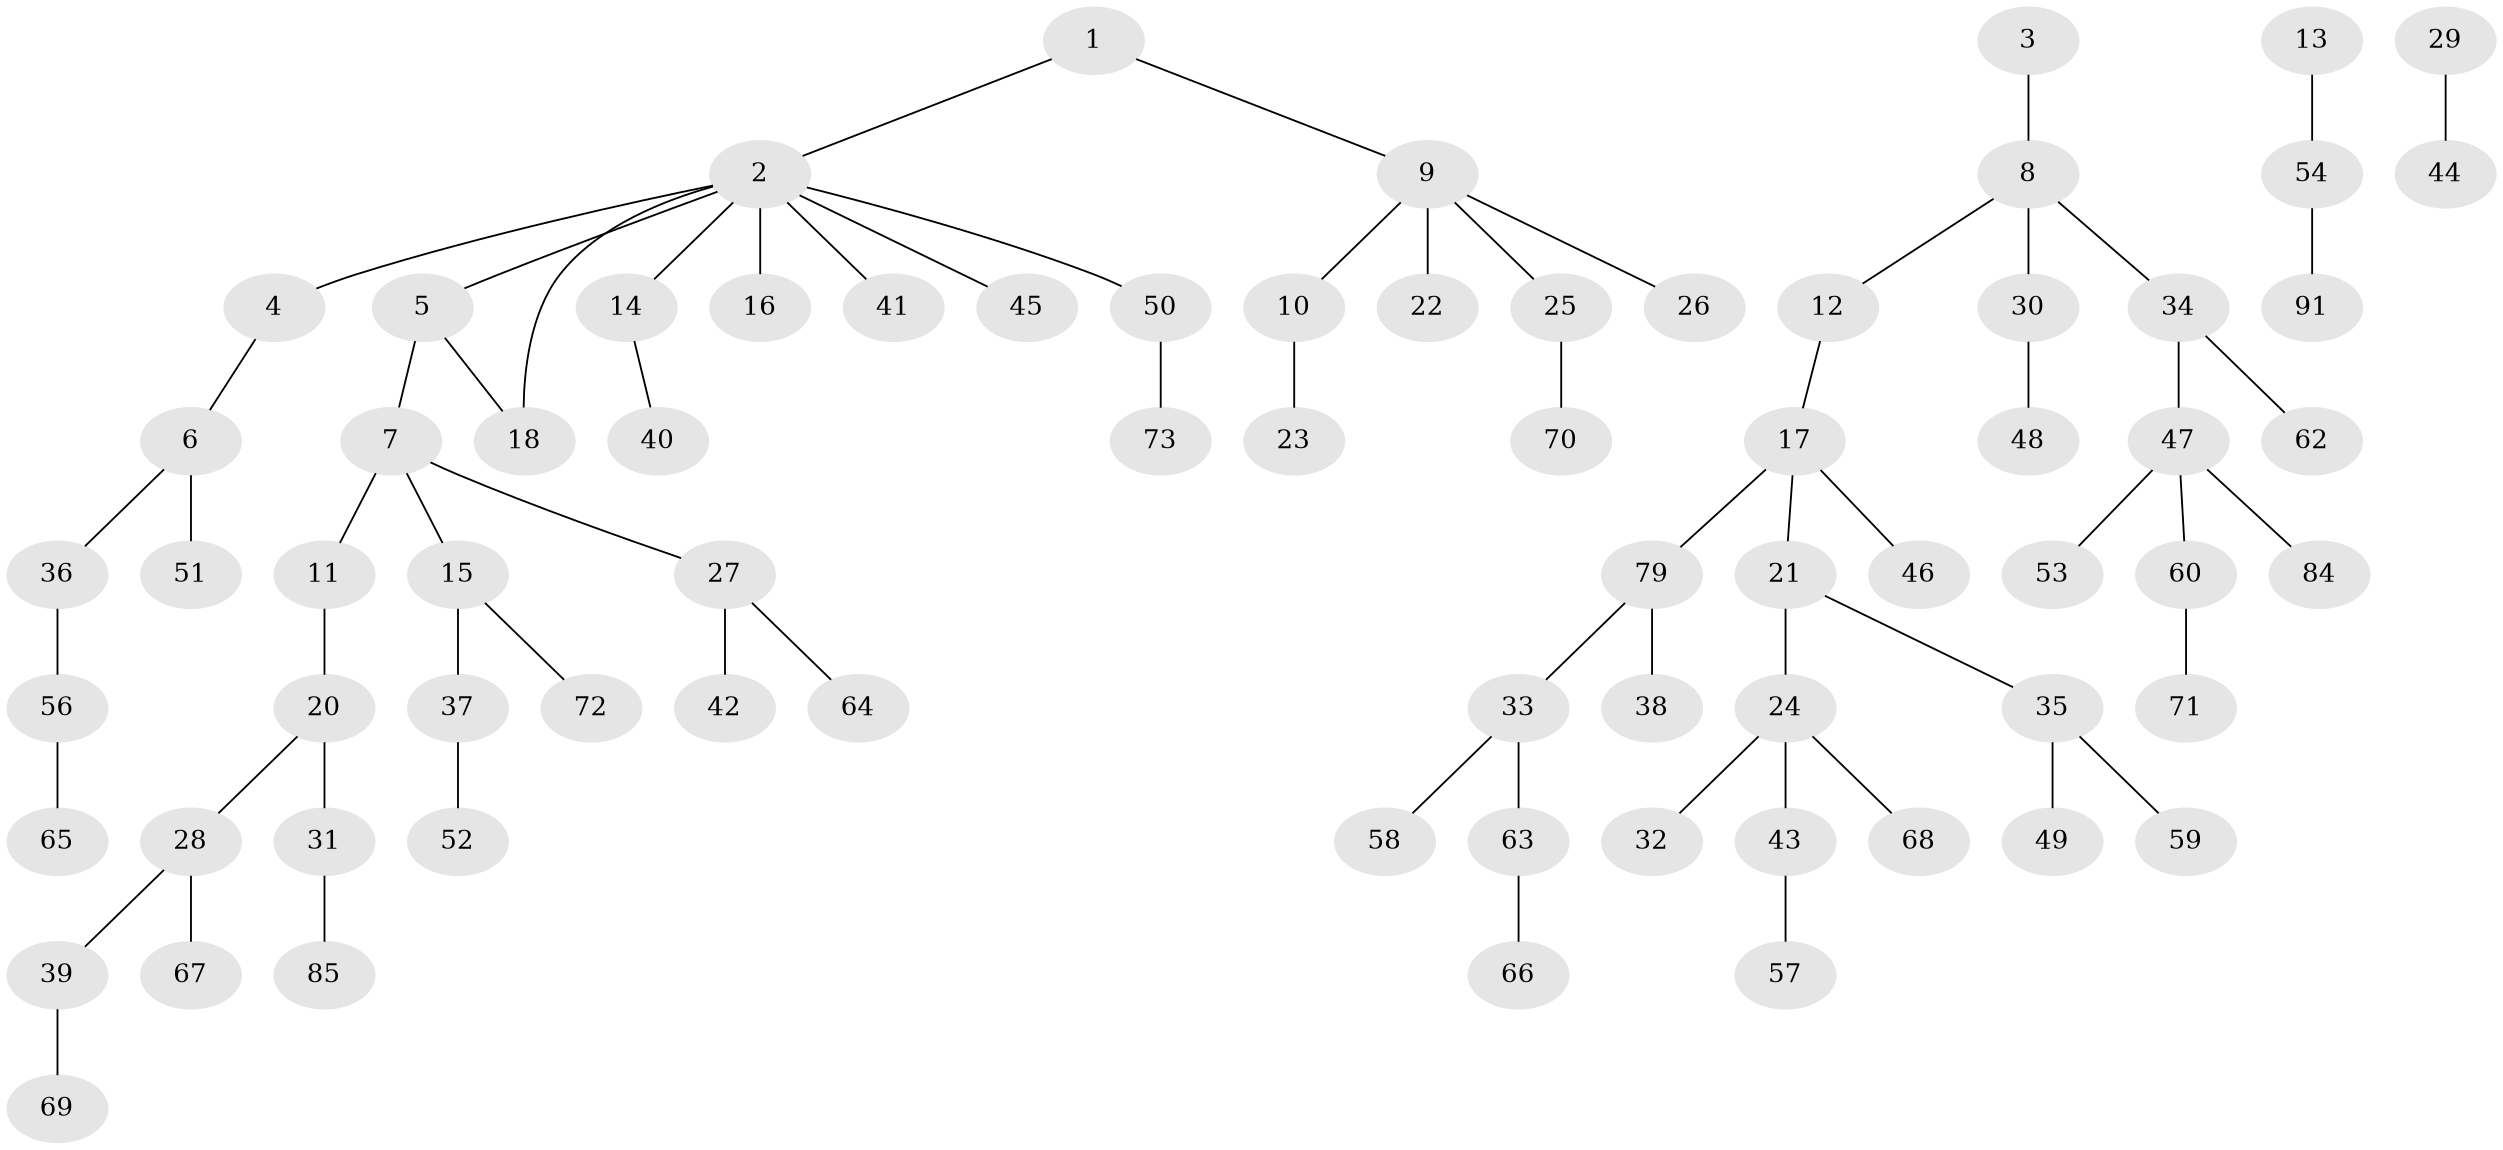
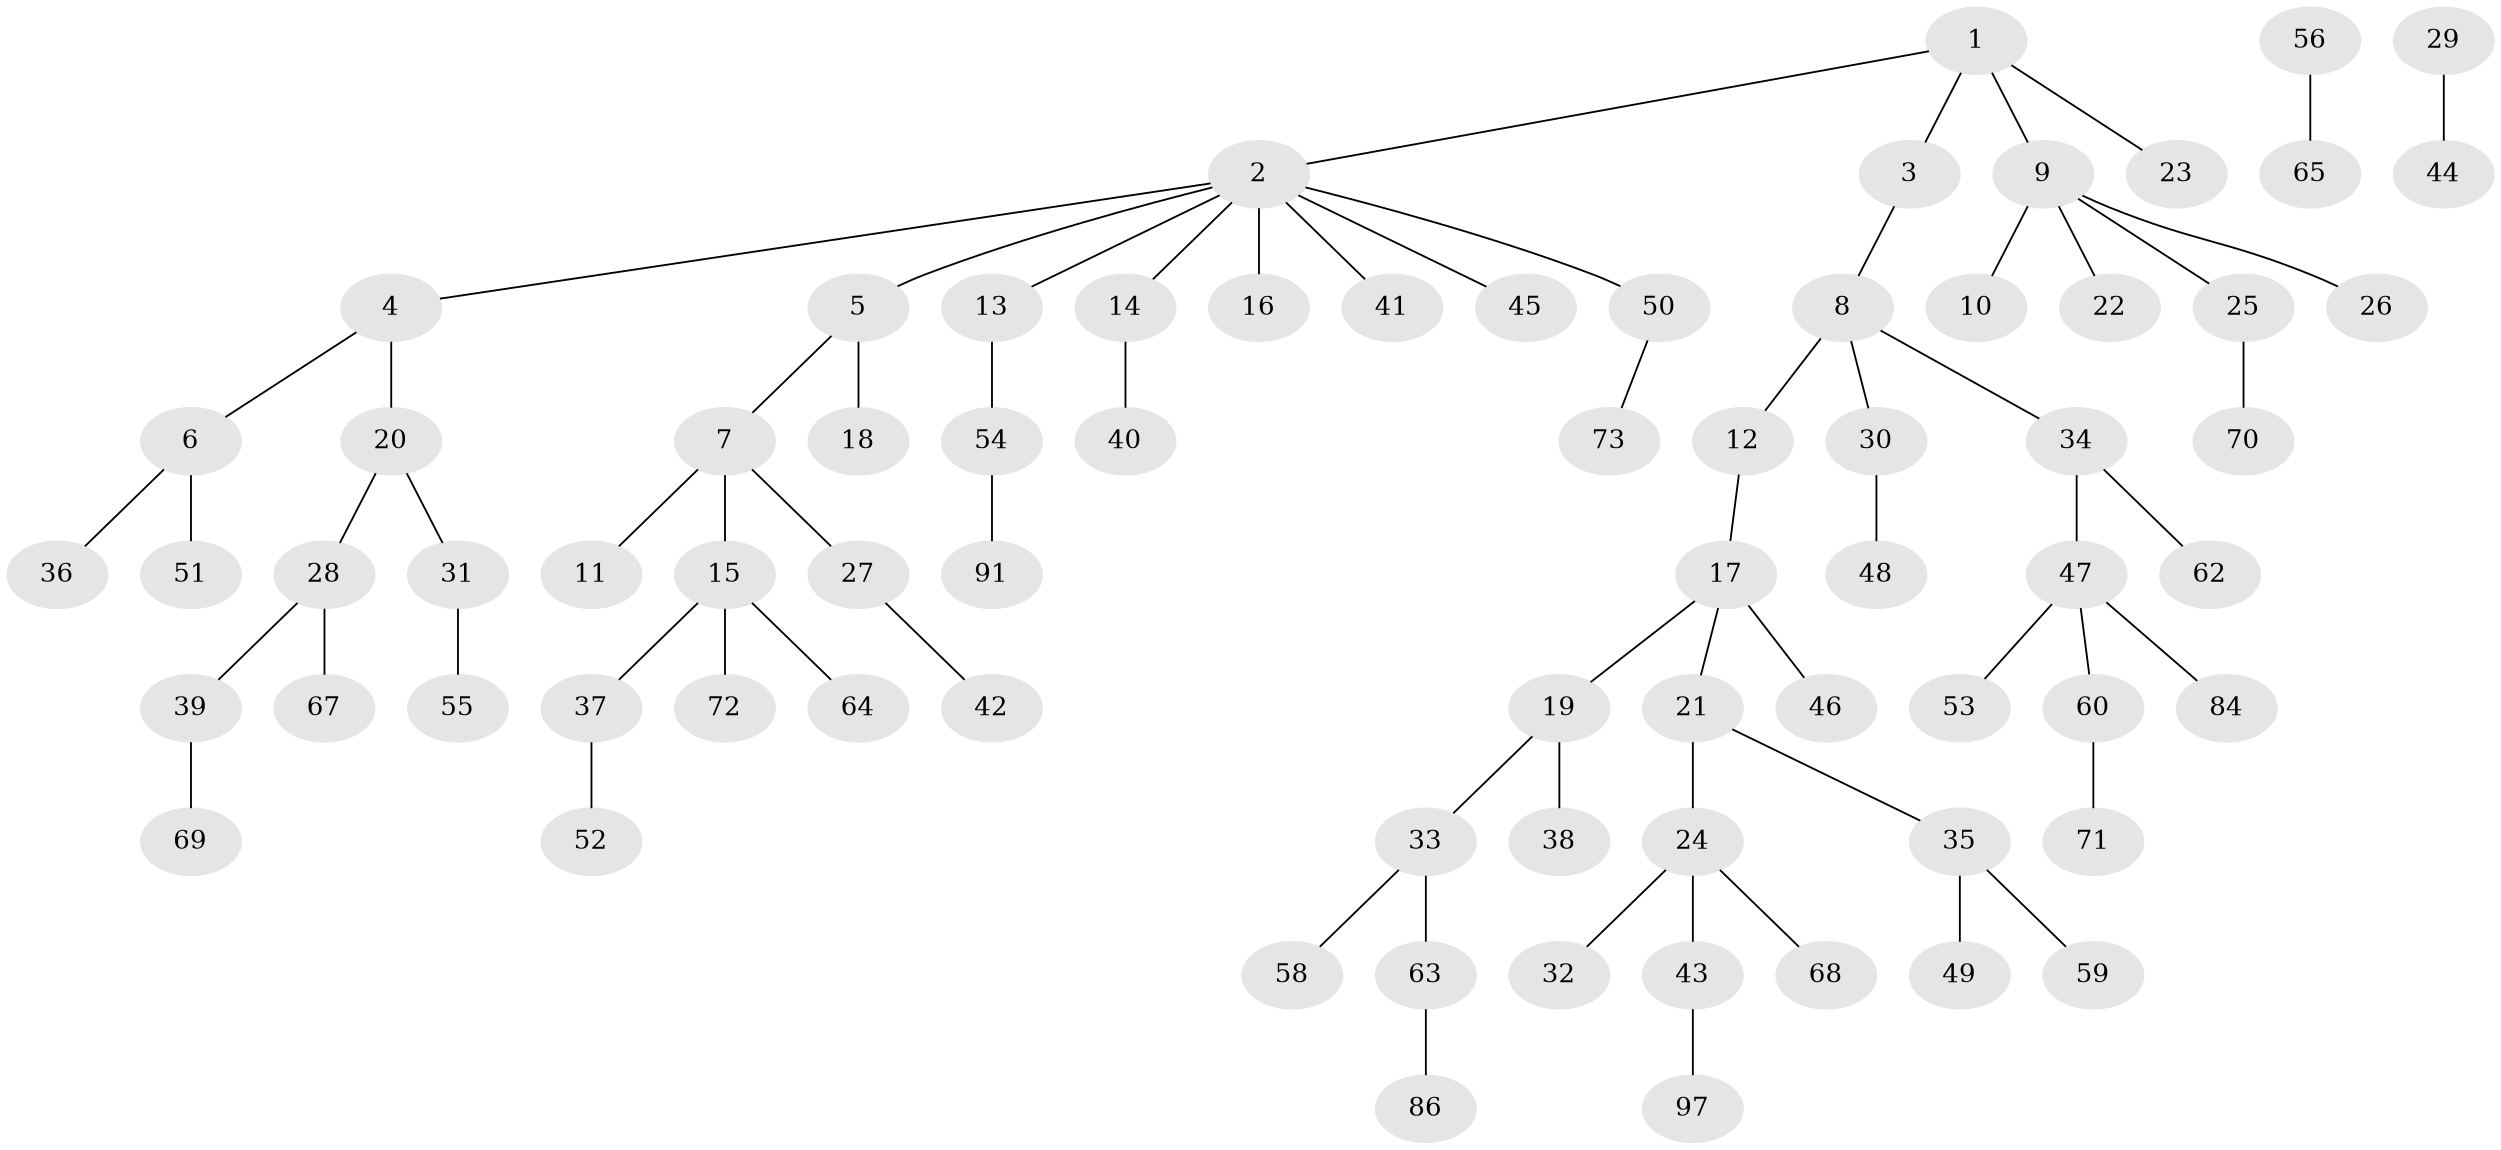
edge "1" -- "3": added
edge "2" -- "18": now "2" -- "13"
edge "10" -- "23": now "1" -- "23"
node "79": label "79" -> "19"
edge "27" -- "64": now "15" -- "64"
edge "36" -- "56": removed
edge "11" -- "20": now "4" -- "20"
node "85": label "85" -> "55"
node "66": label "66" -> "86"
node "57": label "57" -> "97"
